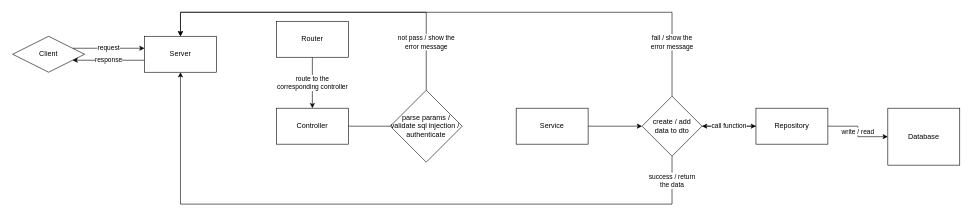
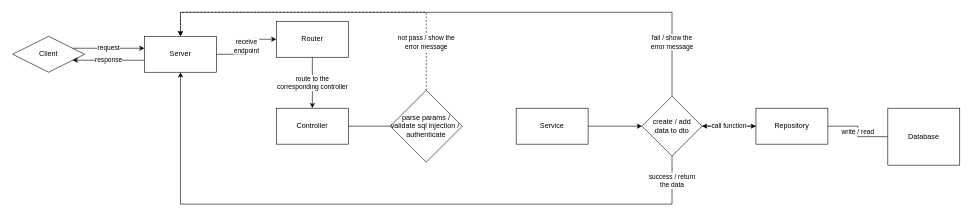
edge "Server" -> "Router": added, label "receive endpoint"
edge "parse params / validate sql injection / authenticate" -> "Server": style solid -> dashed
edge "Repository" -> "Database": arrowhead classic -> none
